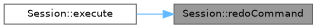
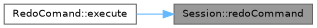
node "Session::execute": label "Session::execute" -> "RedoComand::execute"
